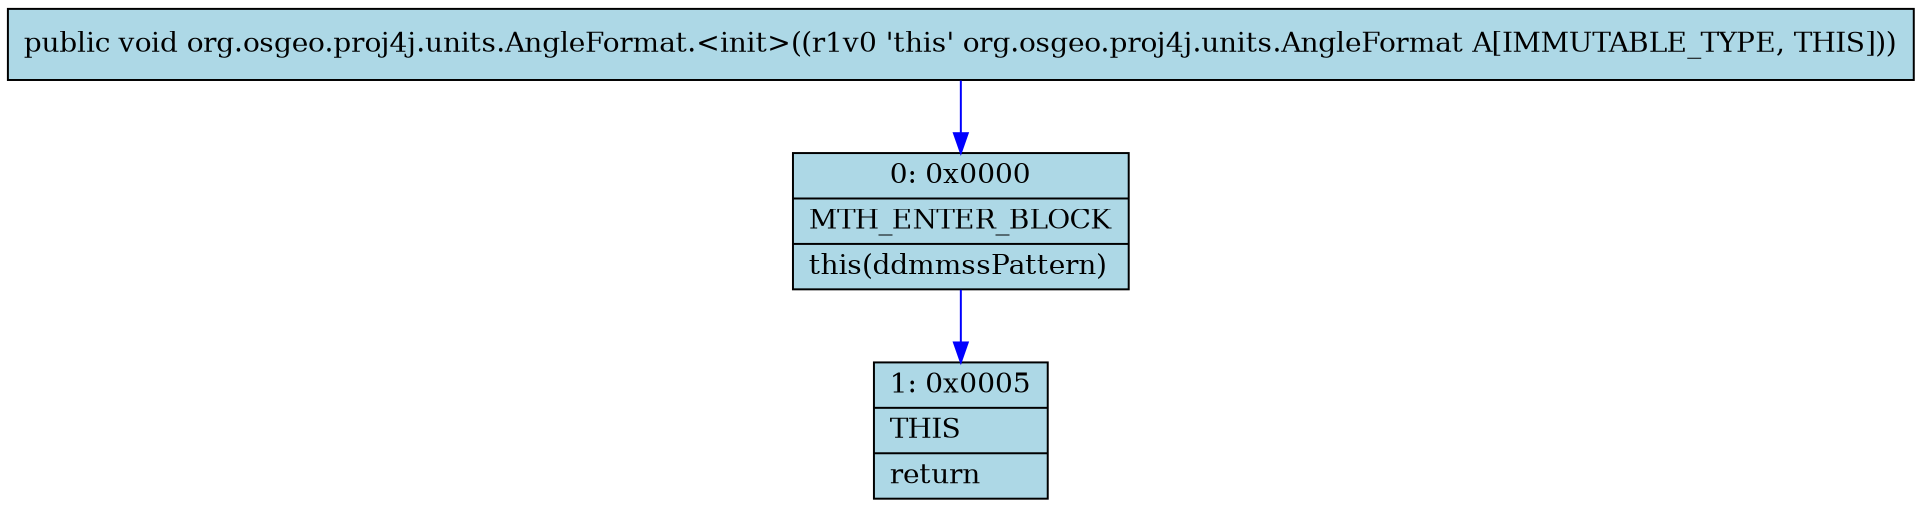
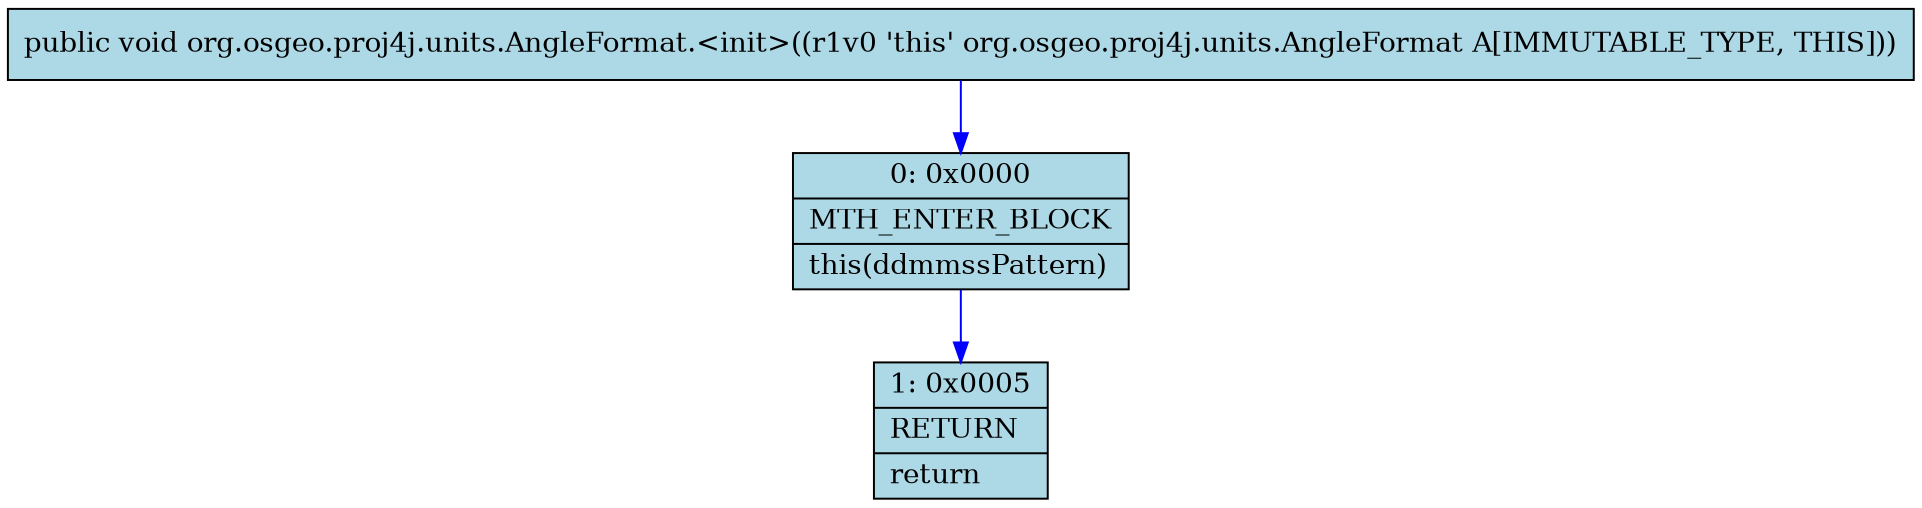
node "1: 0x0005": text "THIS" -> "RETURN"
